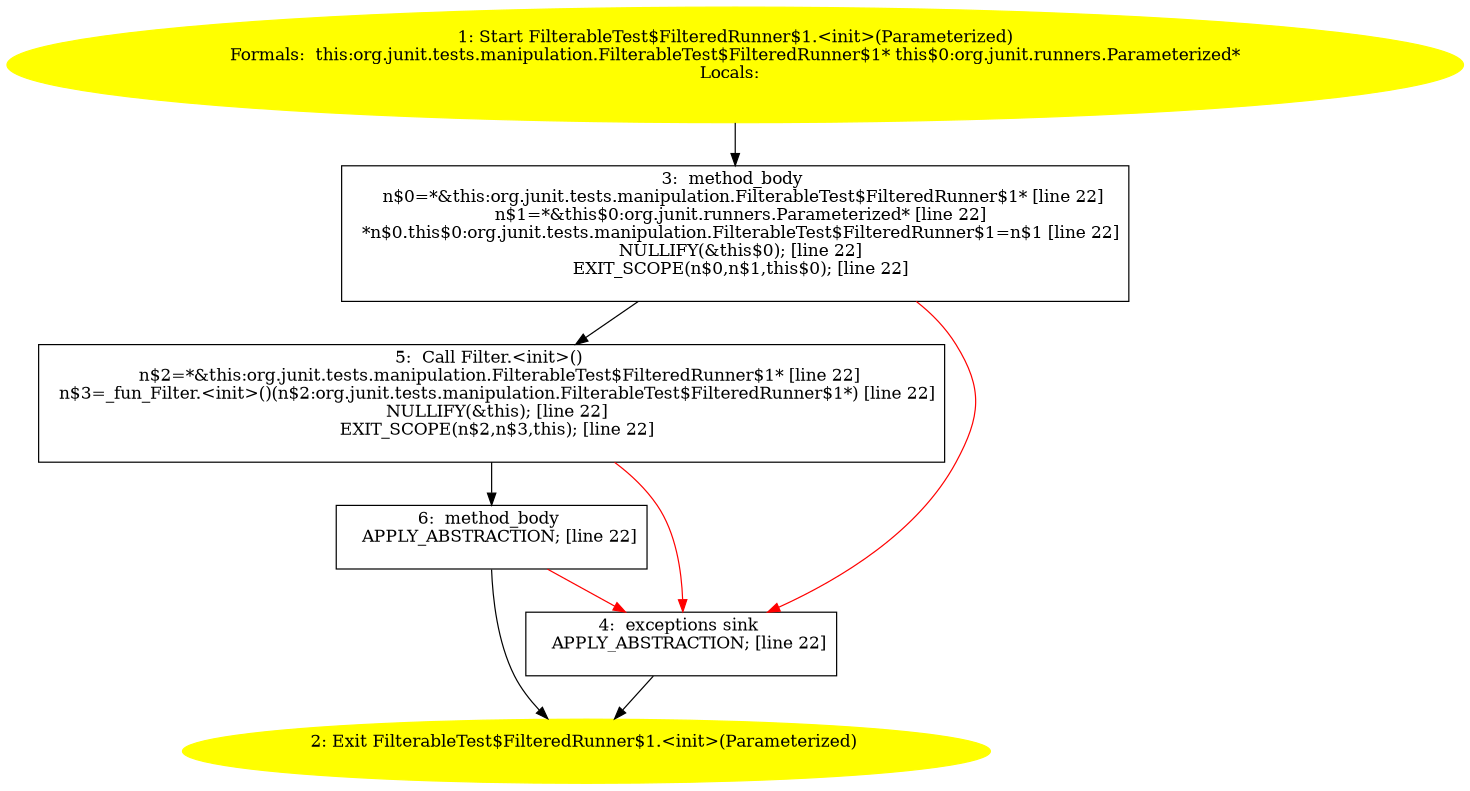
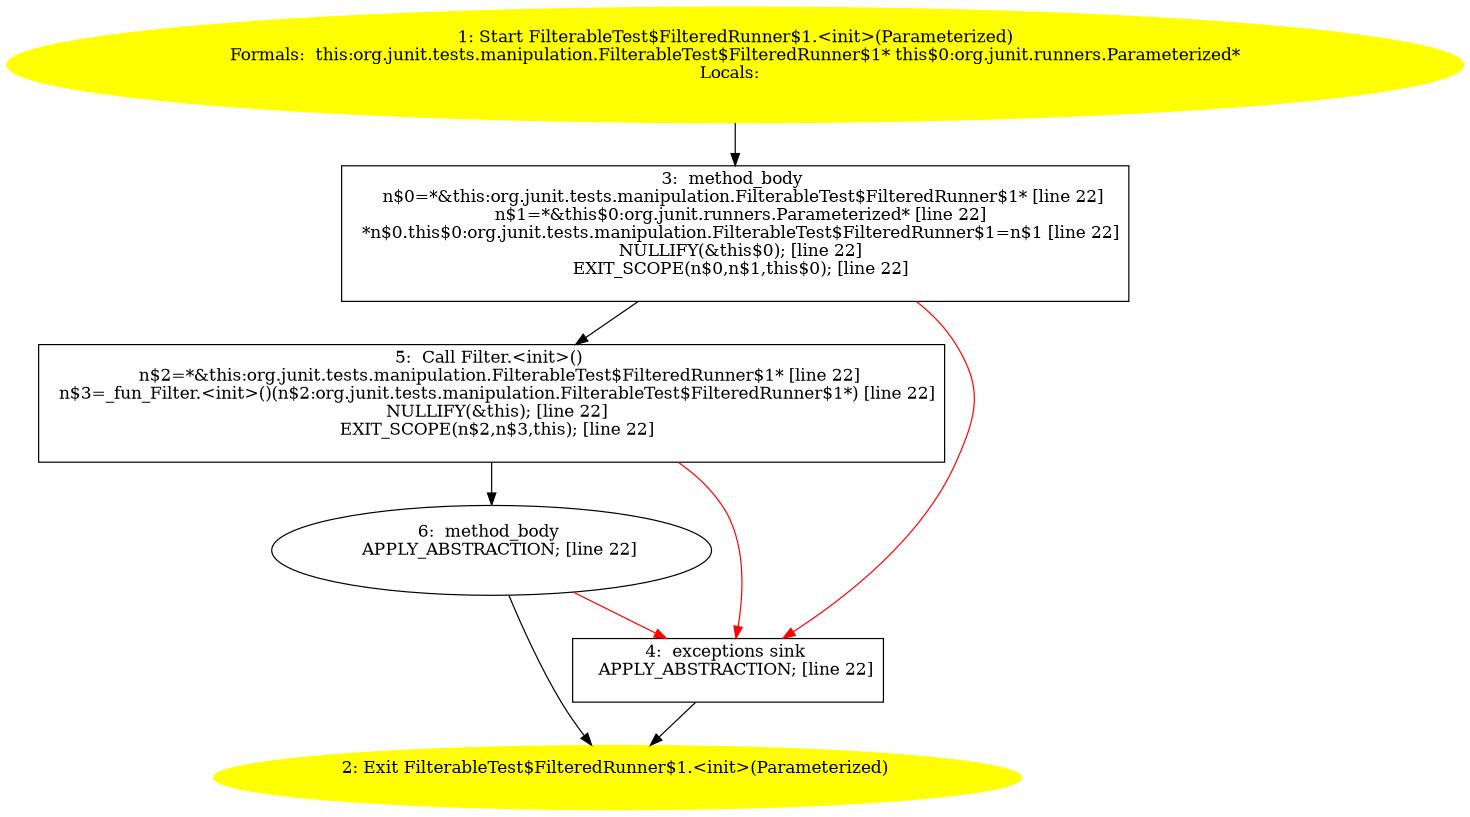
node "6:  method_body APPLY_ABSTRACTION; [line 22]": shape box -> ellipse
